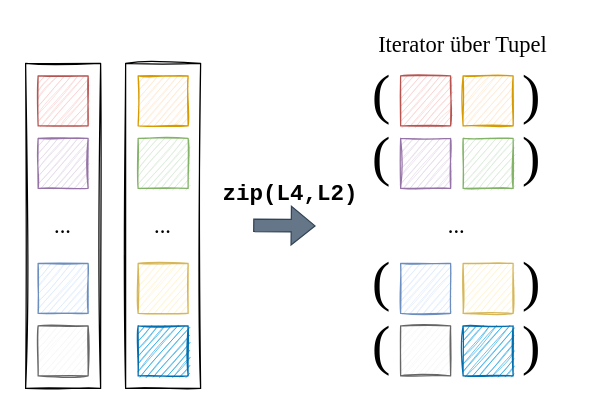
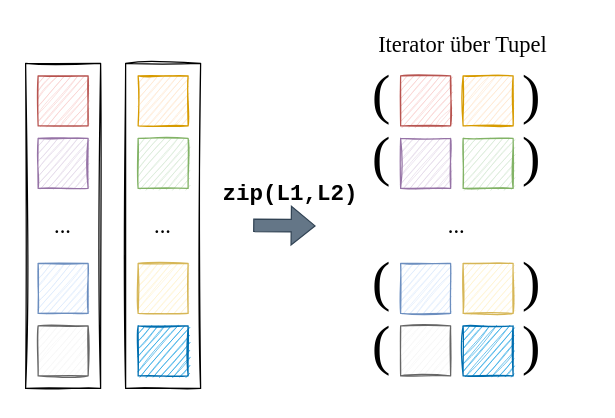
node "zip(L4,L2)": label "zip(L4,L2)" -> "zip(L1,L2)"
